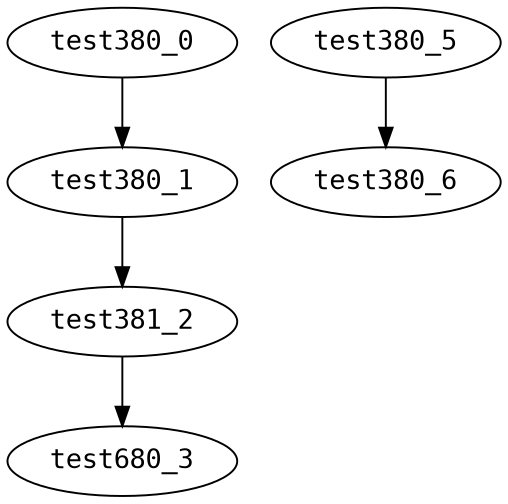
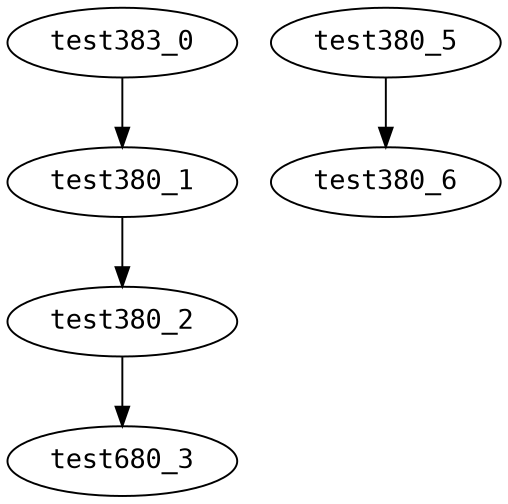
node "test380_0": label "test380_0" -> "test383_0"
node "test381_2": label "test381_2" -> "test380_2"
